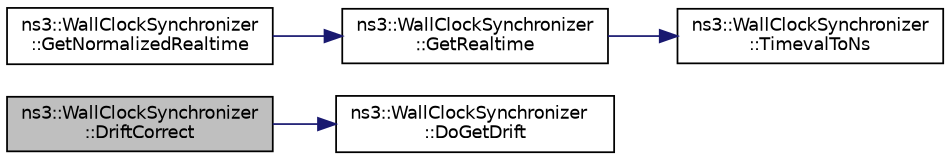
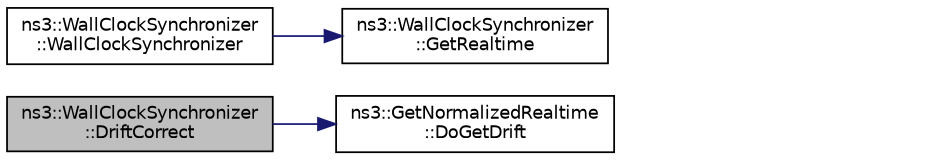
node "ns3::WallClockSynchronizer ::GetNormalizedRealtime": label "ns3::WallClockSynchronizer ::GetNormalizedRealtime" -> "ns3::WallClockSynchronizer ::WallClockSynchronizer"
node "ns3::WallClockSynchronizer ::TimevalToNs": removed
node "ns3::WallClockSynchronizer ::DoGetDrift": label "ns3::WallClockSynchronizer ::DoGetDrift" -> "ns3::GetNormalizedRealtime ::DoGetDrift"
